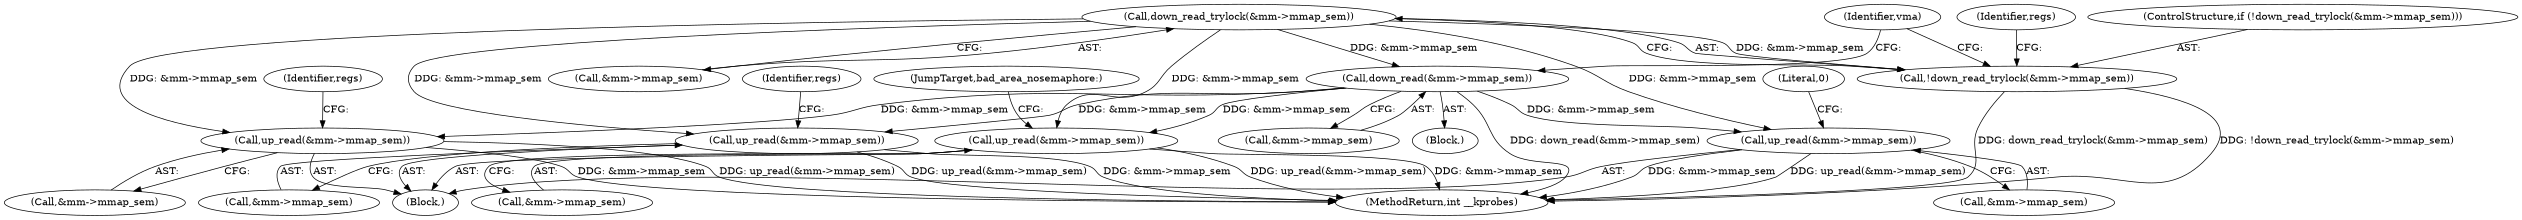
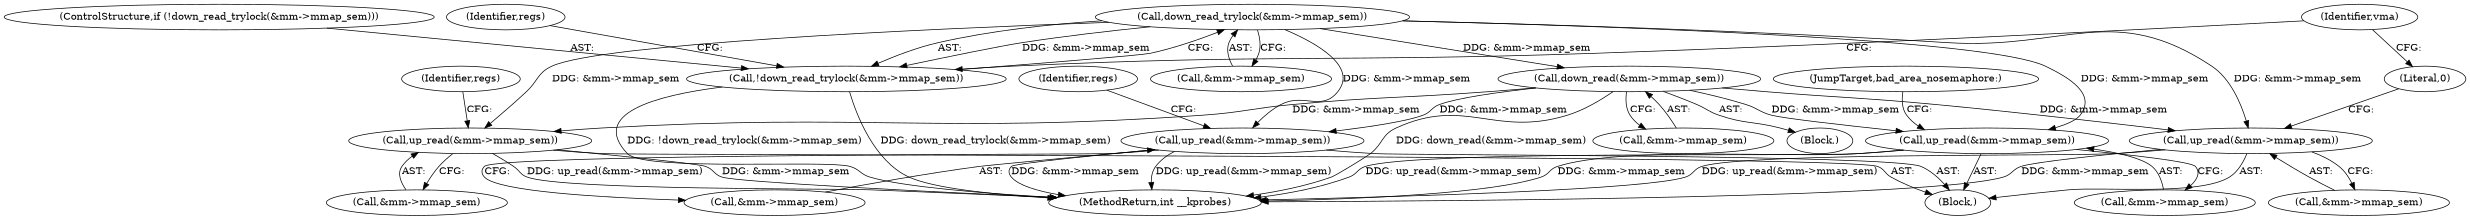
edge "(Identifier,vma)" -> "(Call,down_read(&mm->mmap_sem))": now "(Identifier,vma)" -> "(Literal,0)"
